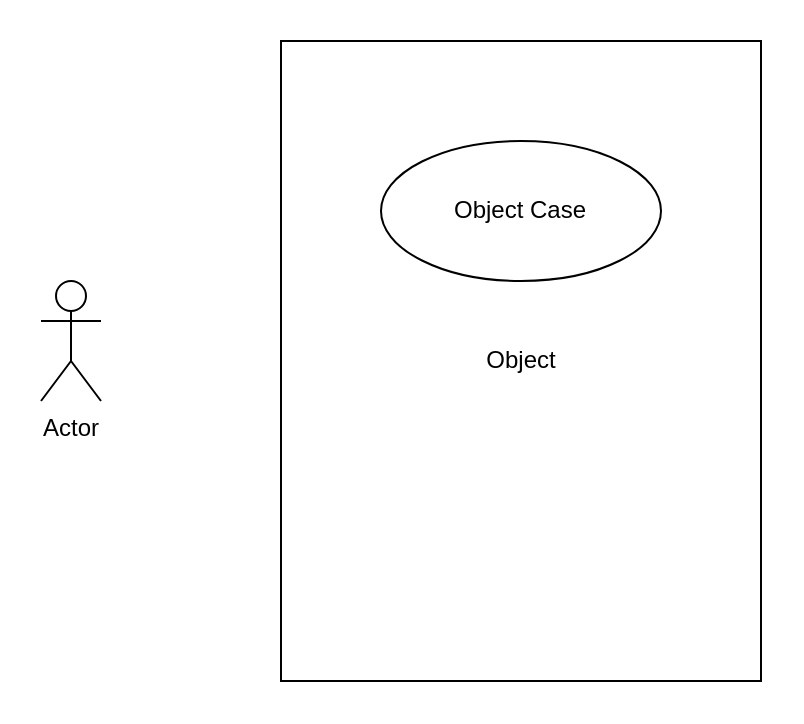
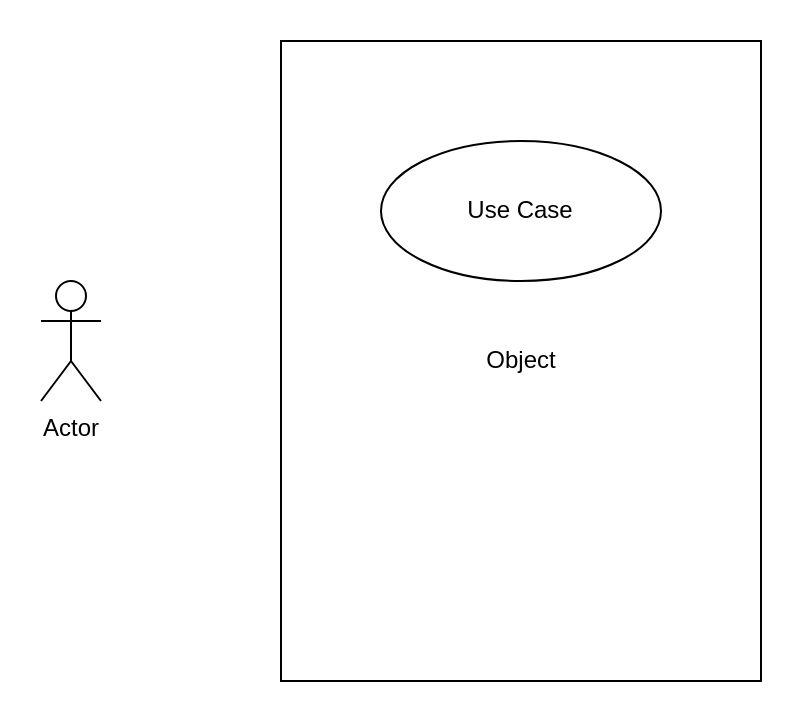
node "Object Case": label "Object Case" -> "Use Case"
